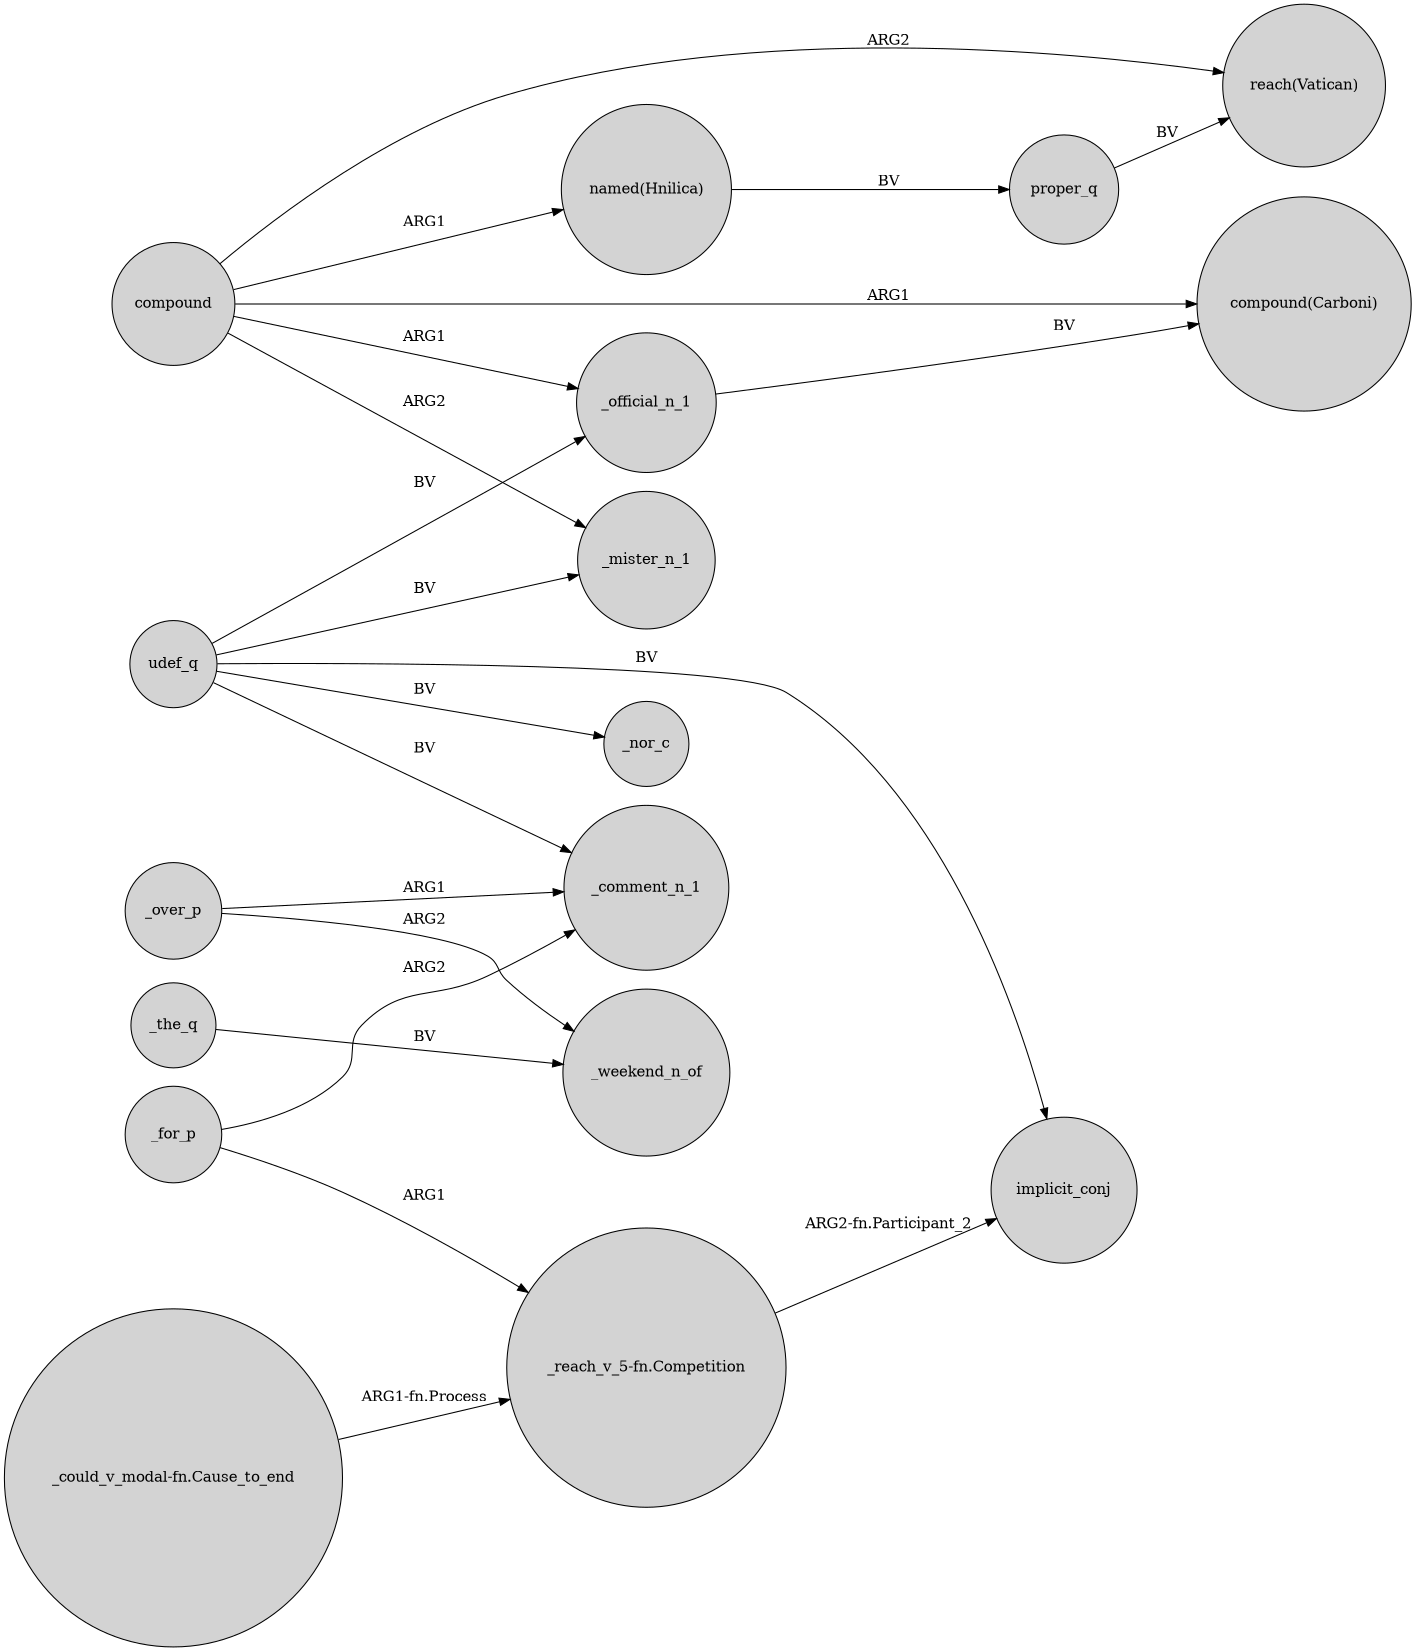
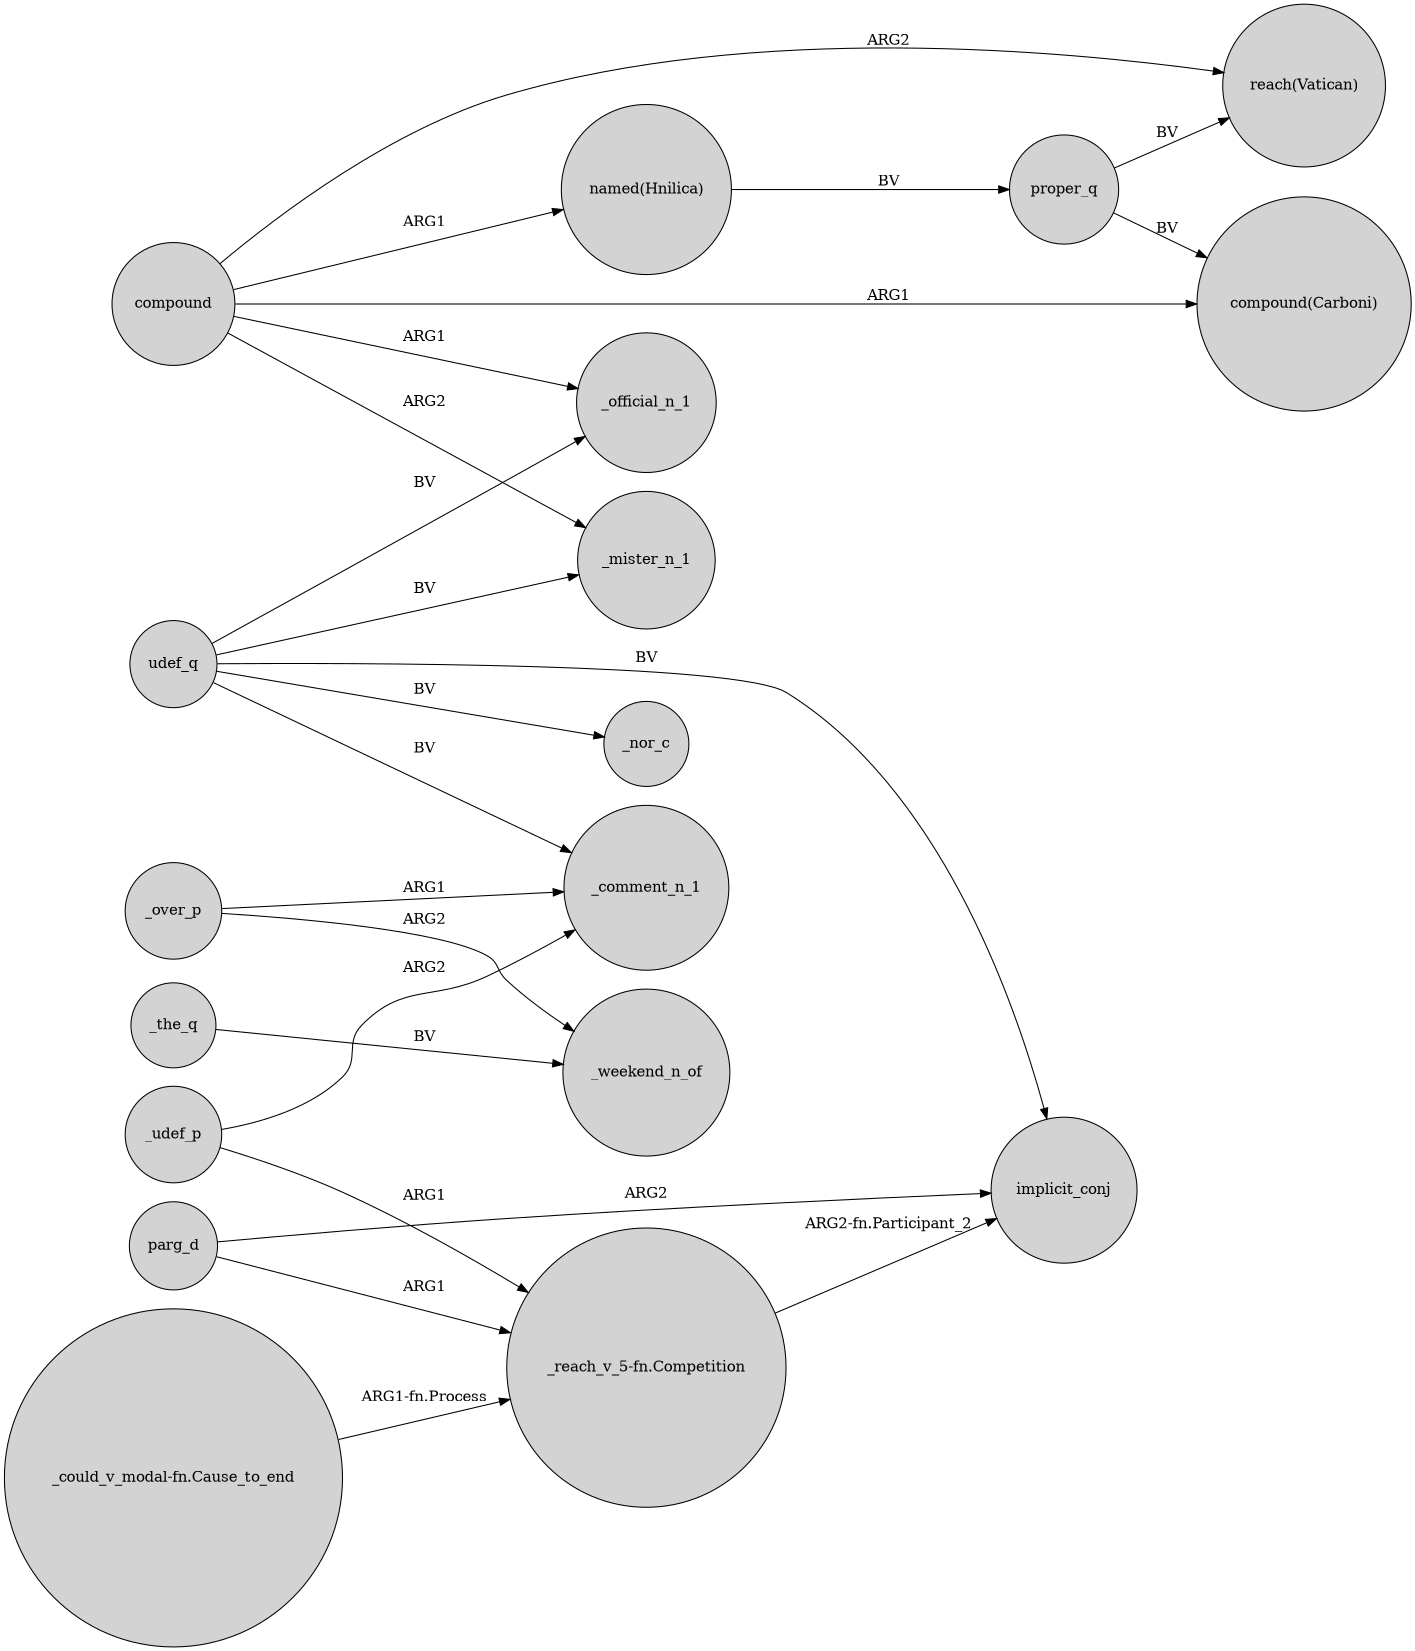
edge "_official_n_1" -> "compound(Carboni)": now "proper_q" -> "compound(Carboni)"
node "_for_p": label "_for_p" -> "_udef_p"
node "parg_d": added
